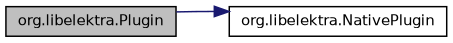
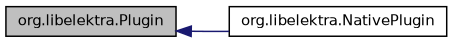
edge "org.libelektra.Plugin" -> "org.libelektra.NativePlugin": reversed
